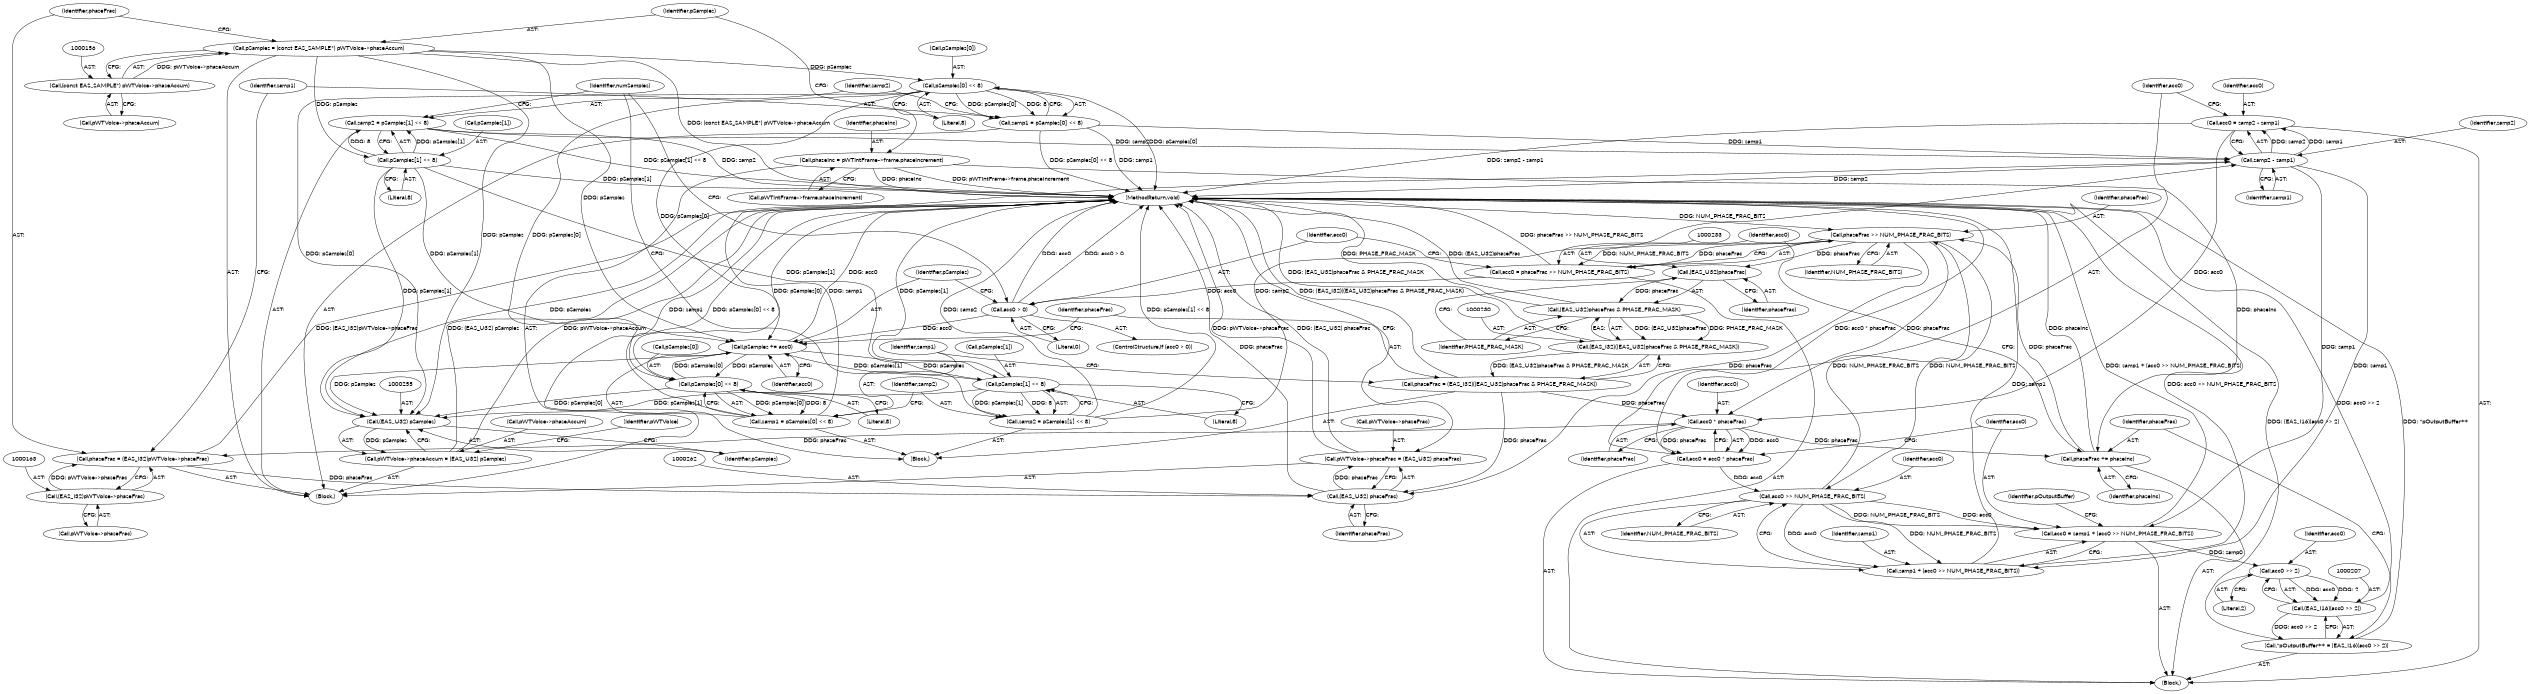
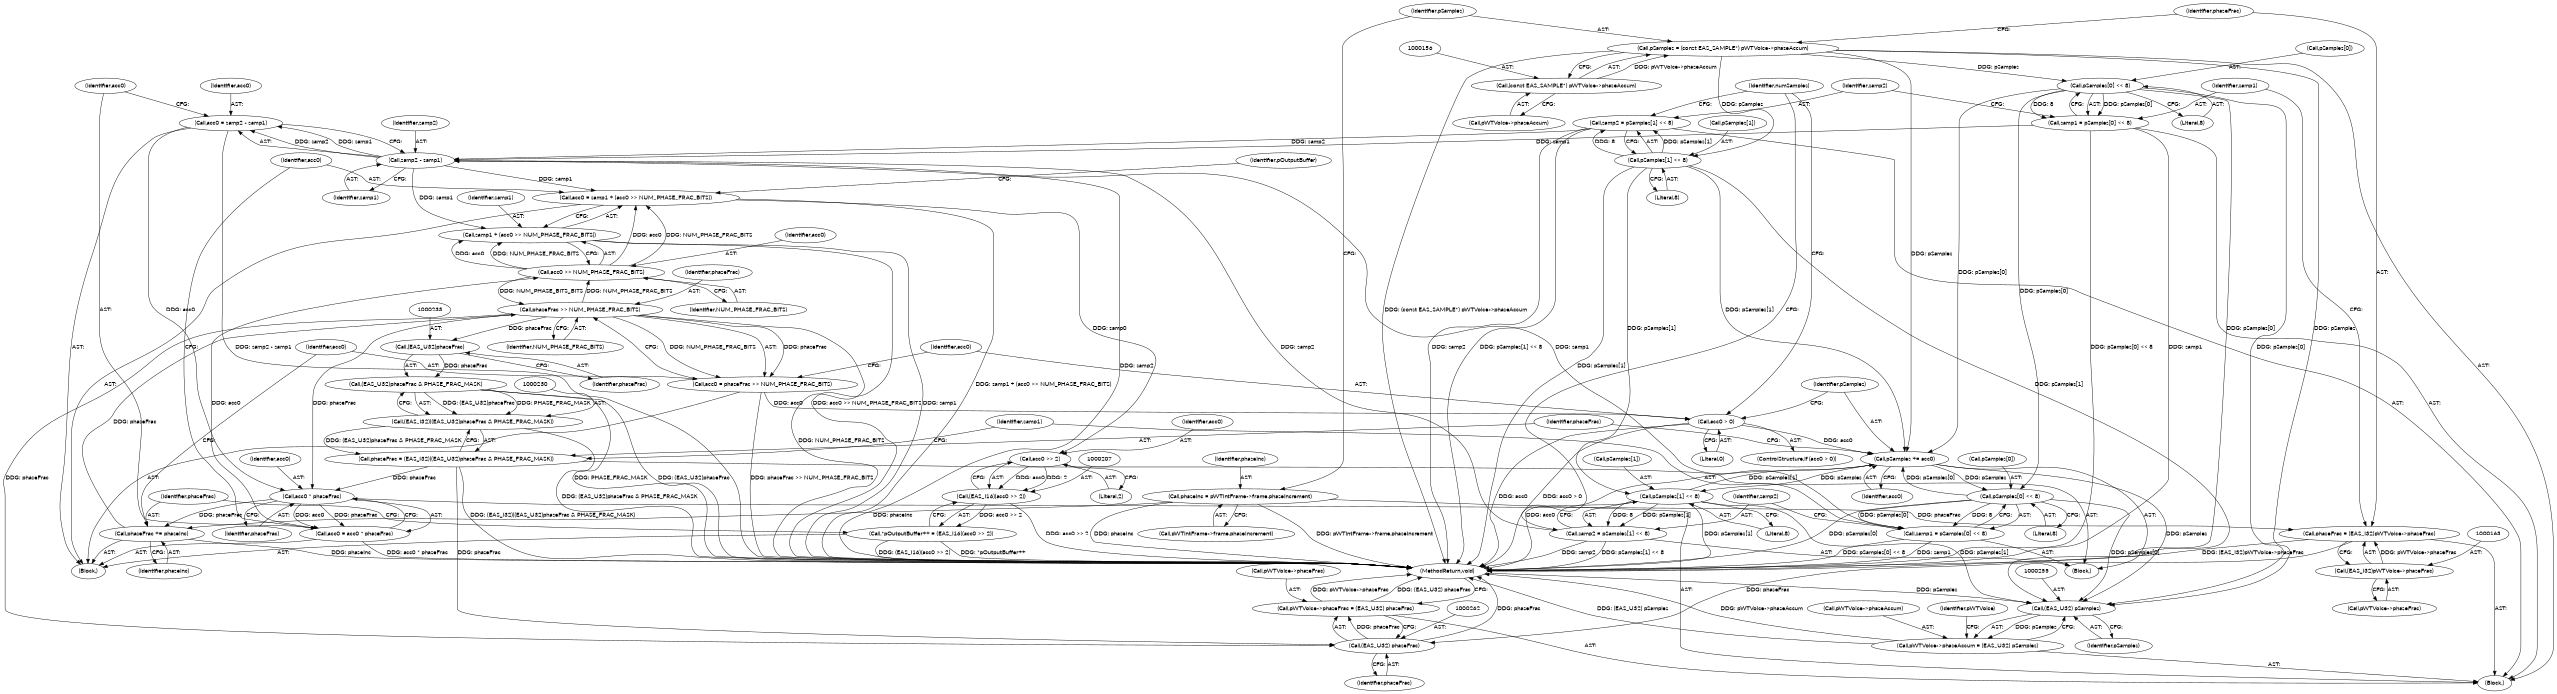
edge "(MethodReturn,void)" -> "(Call,phaseFrac >> NUM_PHASE_FRAC_BITS)": reversed
edge "(Call,(EAS_I32)((EAS_U32)phaseFrac & PHASE_FRAC_MASK))" -> "(Call,(EAS_U32)phaseFrac & PHASE_FRAC_MASK)": label "EAS: " -> "CFG: "
node "(Identifier,PHASE_FRAC_MASK)": removed
edge "(Call,acc0 >> NUM_PHASE_FRAC_BITS)" -> "(Call,phaseFrac >> NUM_PHASE_FRAC_BITS)": label "DDG: NUM_PHASE_FRAC_BITS" -> "DDG: NUM_PHASE_BITS_BITS"
